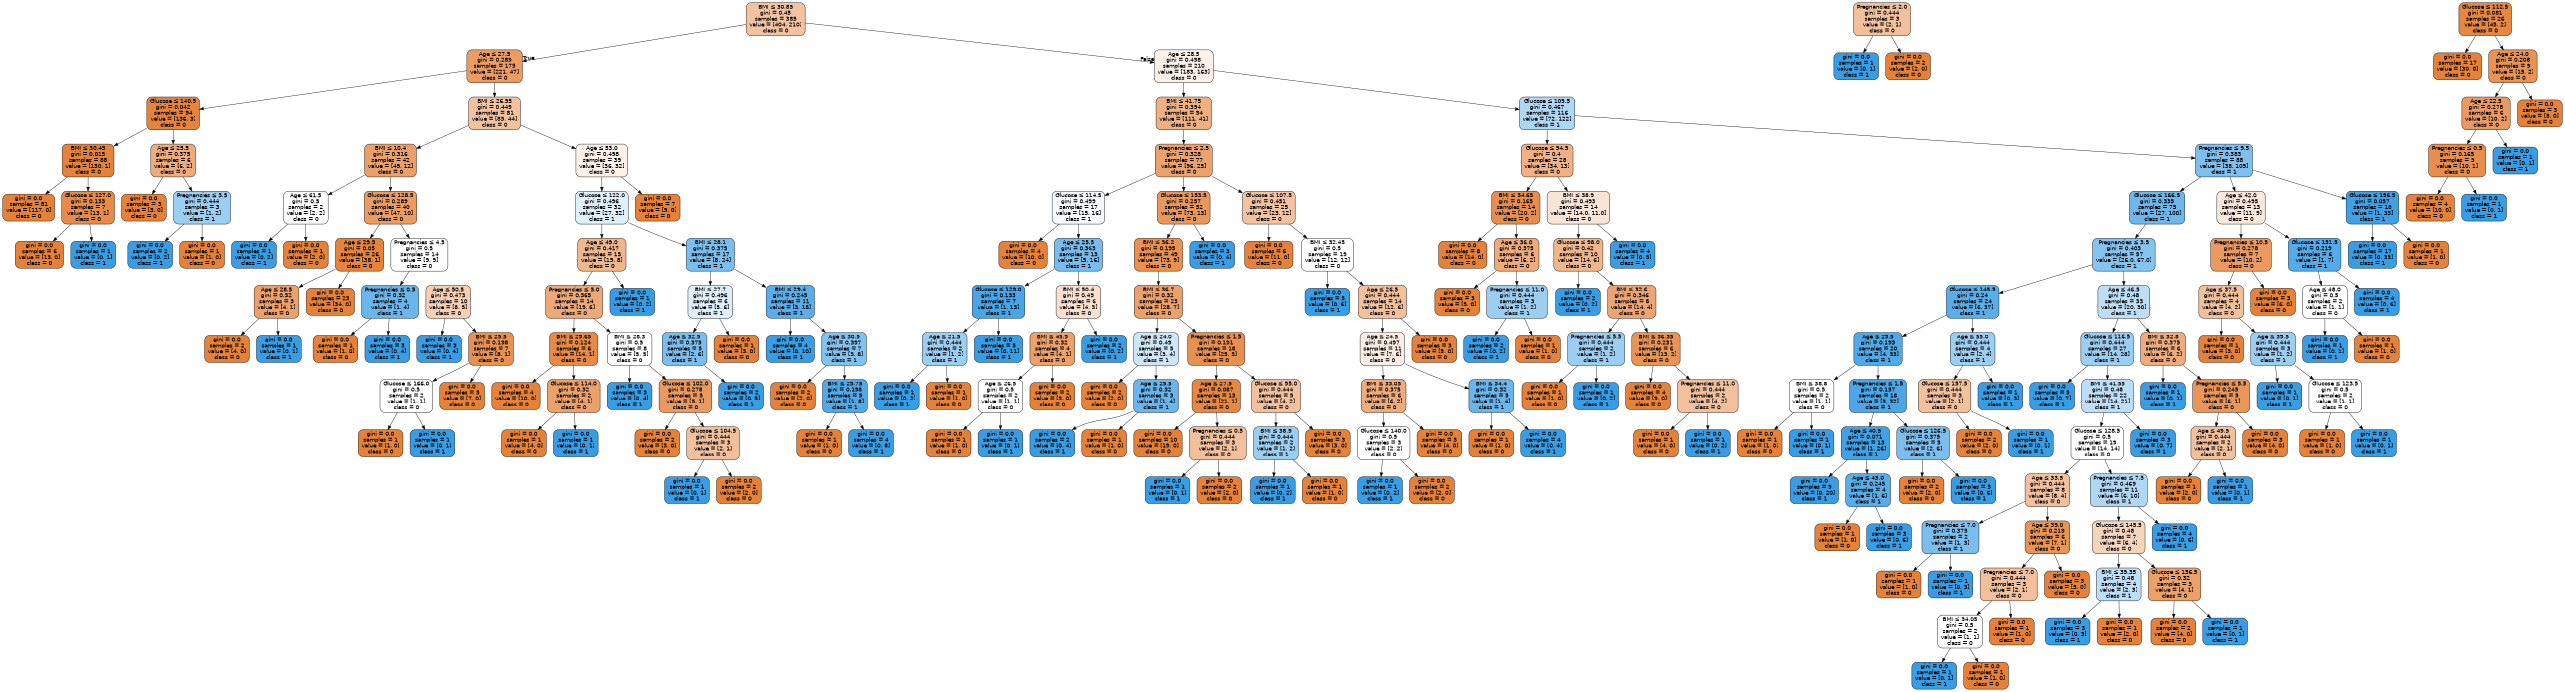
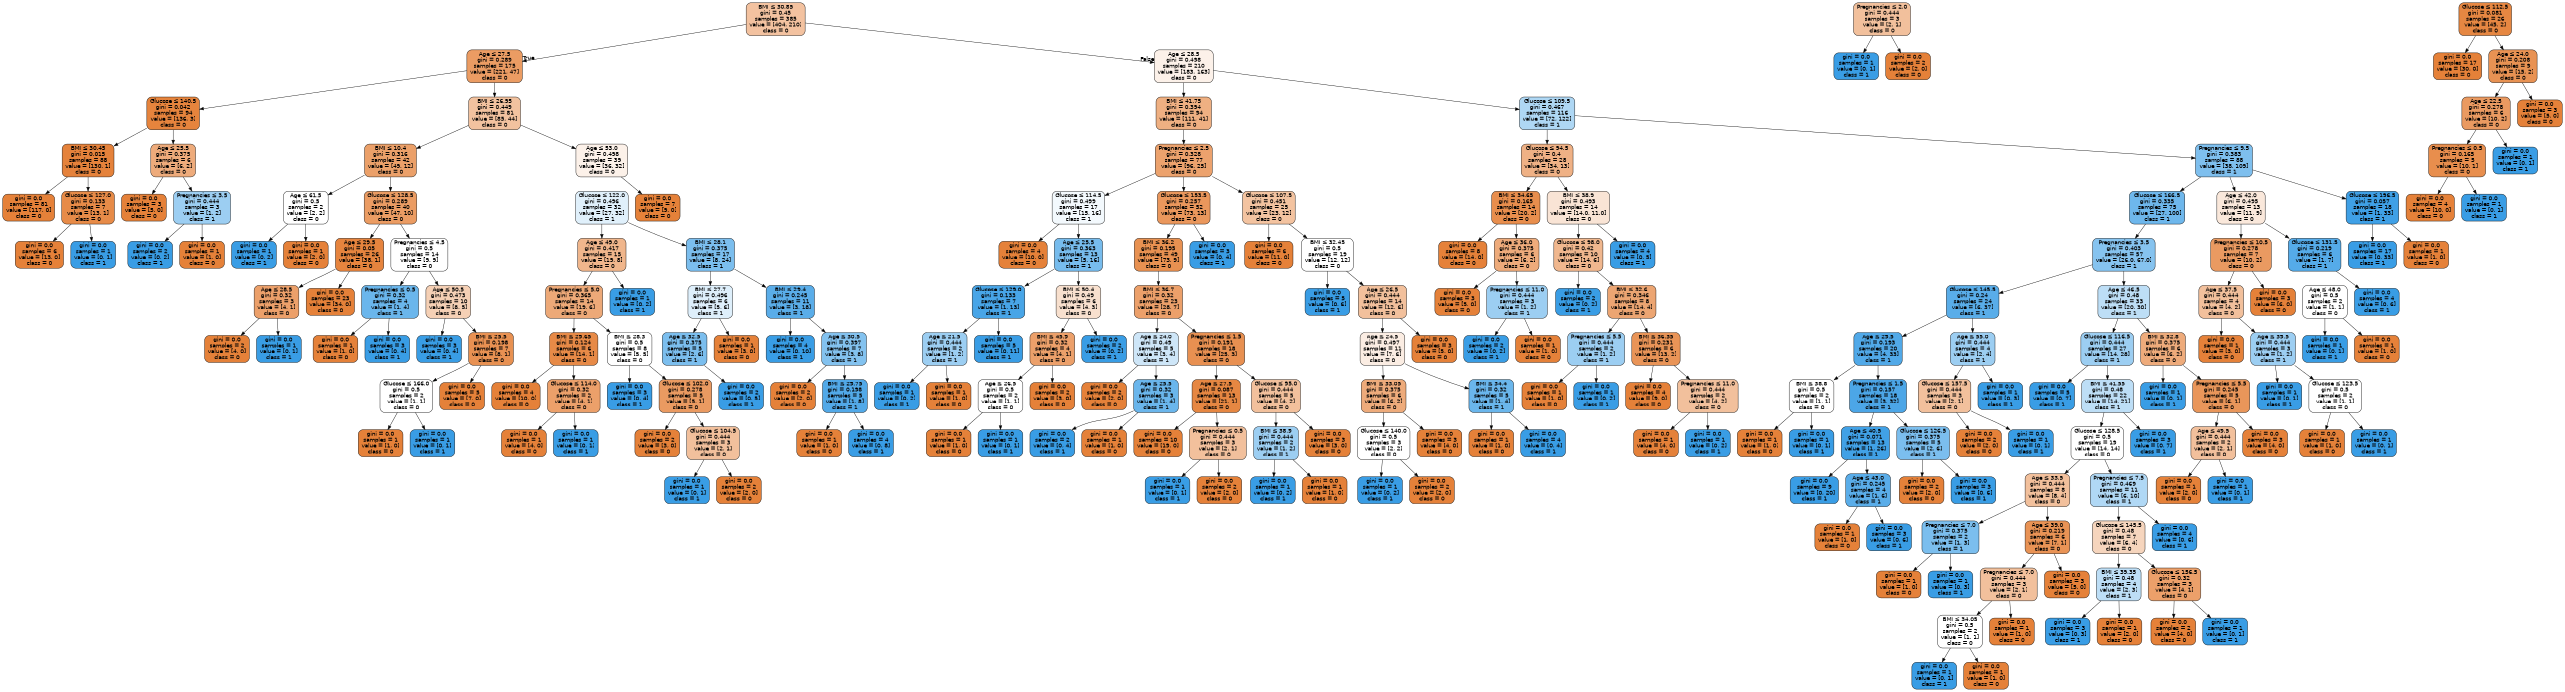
edge "Age ≤ 53.0" -> "Glucose ≤ 122.0": removed
edge "Glucose ≤ 131.5" -> "Age ≤ 48.0": removed
edge "Pregnancies ≤ 4.5" -> "Age ≤ 50.5": added
